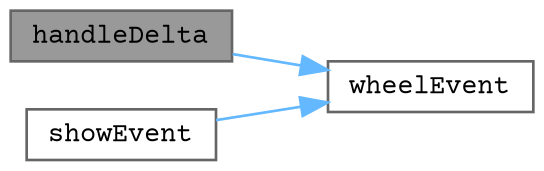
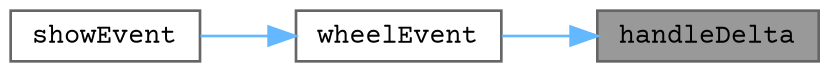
edge "handleDelta" -> "wheelEvent": reversed
